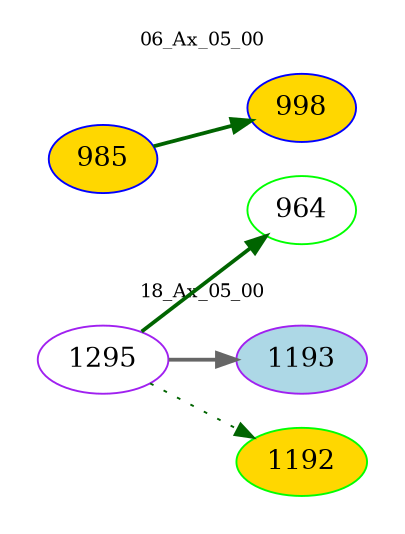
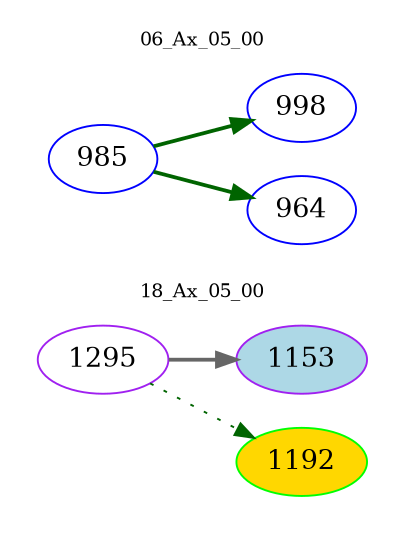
node "998": fillcolor gold -> white
node "985": fillcolor gold -> white
node "964": color green -> blue
edge "1295" -> "964": now "985" -> "964"
node "1193": label "1193" -> "1153"
